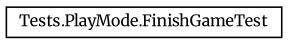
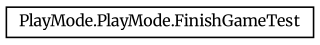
node "Tests.PlayMode.FinishGameTest": label "Tests.PlayMode.FinishGameTest" -> "PlayMode.PlayMode.FinishGameTest"
